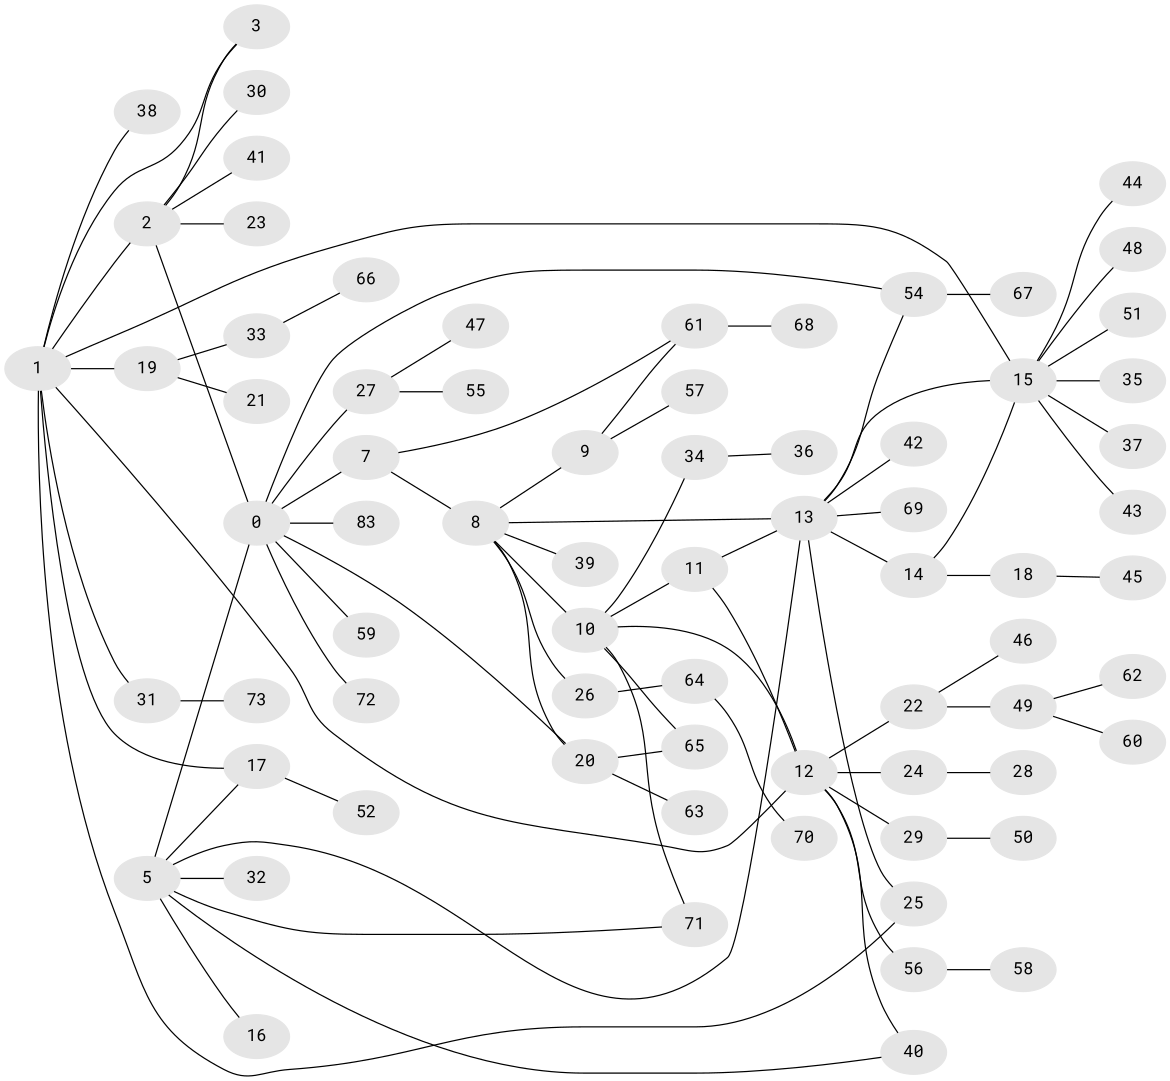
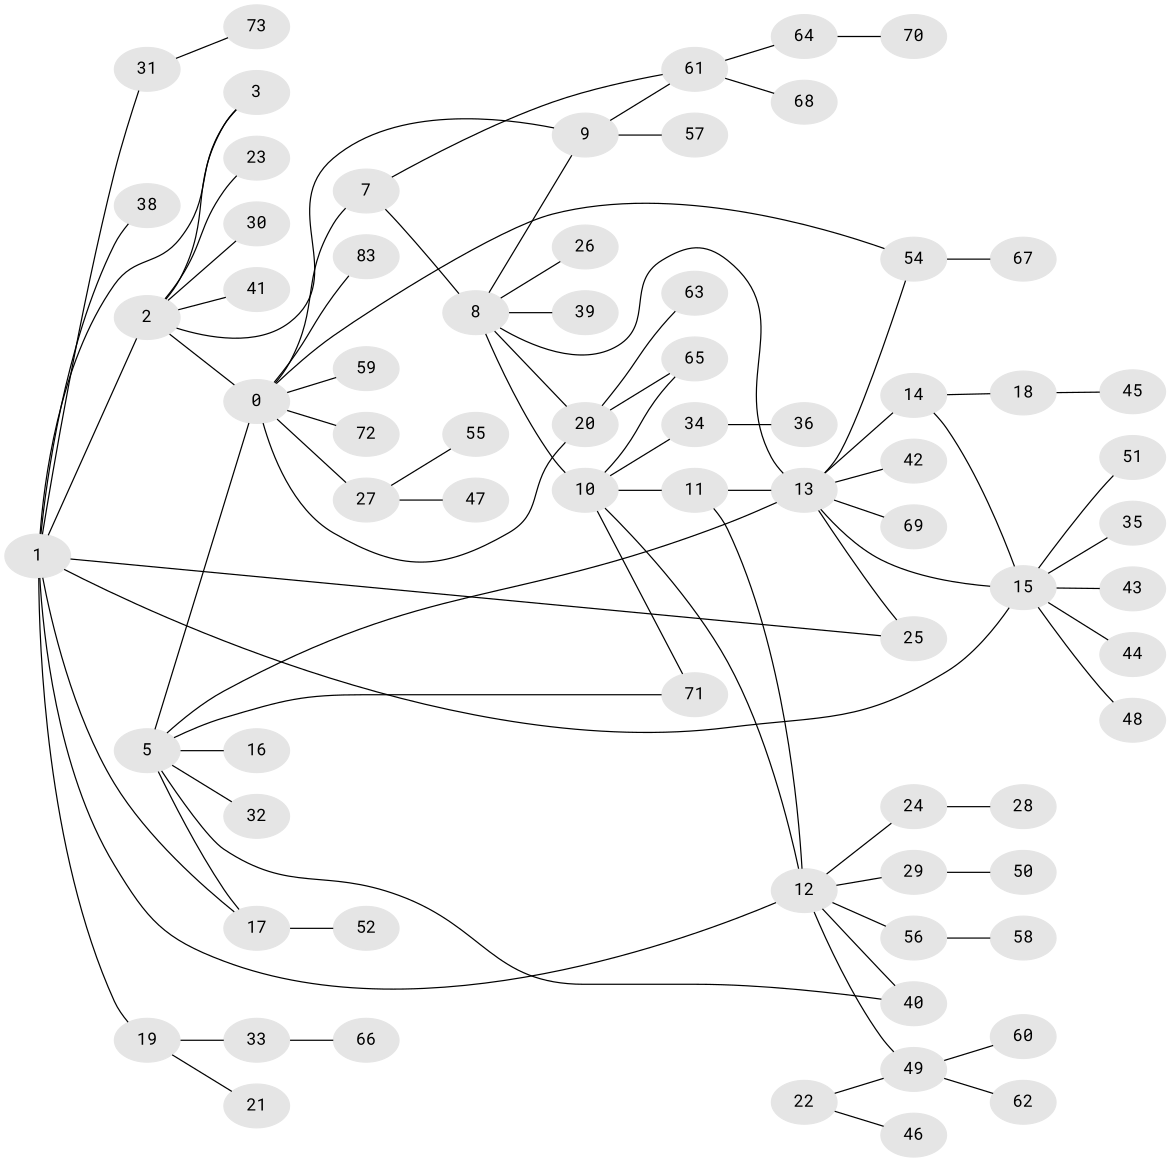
edge "9" -- "2": added
node "37": removed
edge "64" -- "26": now "64" -- "61"
edge "22" -- "12": now "49" -- "12"
